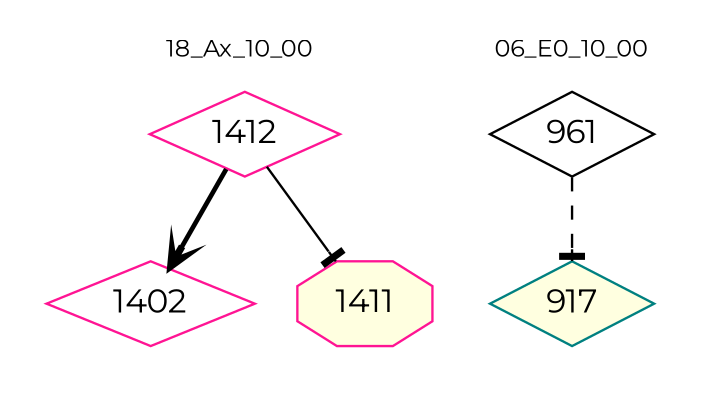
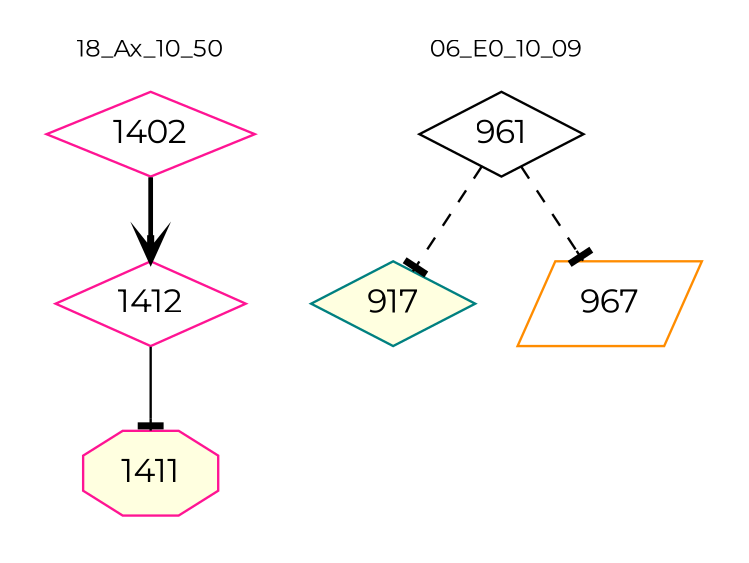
cluster "18_Ax_10_00": label "18_Ax_10_00" -> "18_Ax_10_50"
cluster "06_E0_10_00": label "06_E0_10_00" -> "06_E0_10_09"
edge "1412" -> "1402": reversed
node "967": added
